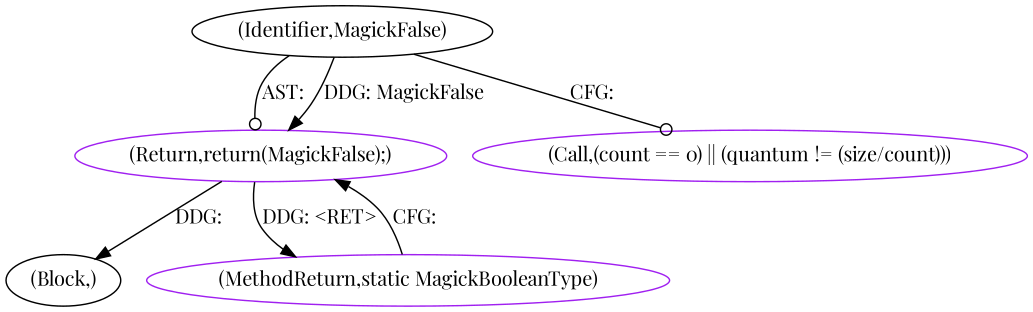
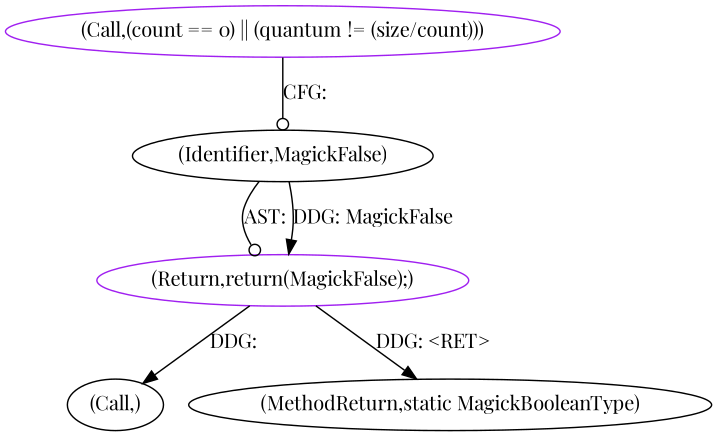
edge "(Identifier,MagickFalse)" -> "(Call,(count == 0) || (quantum != (size/count)))": reversed
edge "(MethodReturn,static MagickBooleanType)" -> "(Return,return(MagickFalse);)": removed, label "CFG:"
node "(Block,)": label "(Block,)" -> "(Call,)"
node "(MethodReturn,static MagickBooleanType)": color purple -> black
